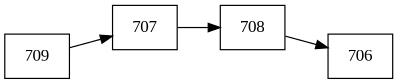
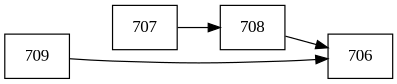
edge "709" -> "707": now "709" -> "706"
